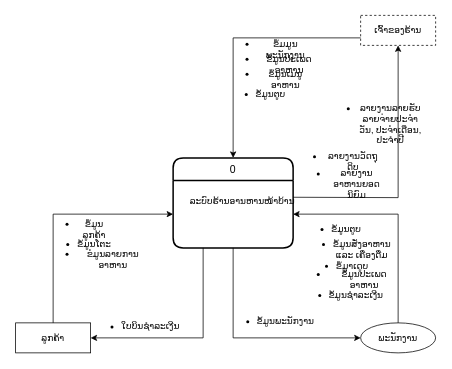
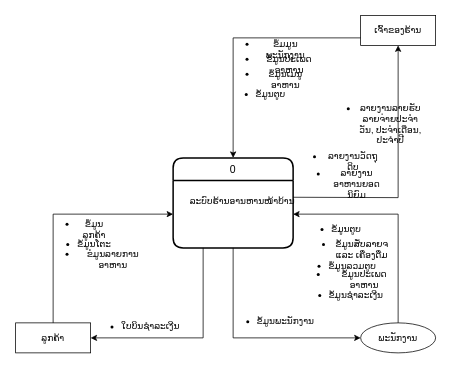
node "ເຈົ້າຂອງຮ້ານ": style dashed -> solid
node "ຂໍ້ມູນສັ່ງອາຫານ ແລະ ເຄື່ອງດື່ມ": label "ຂໍ້ມູນສັ່ງອາຫານ ແລະ ເຄື່ອງດື່ມ" -> "ຂໍ້ມູນສັ່ບລາຍຈ ແລະ ເຄື່ອງດື່ມ"
node "ຂໍ້ມູາເດູບ": label "ຂໍ້ມູາເດູບ" -> "ຂໍ້ມູນລວມຕູບ"
